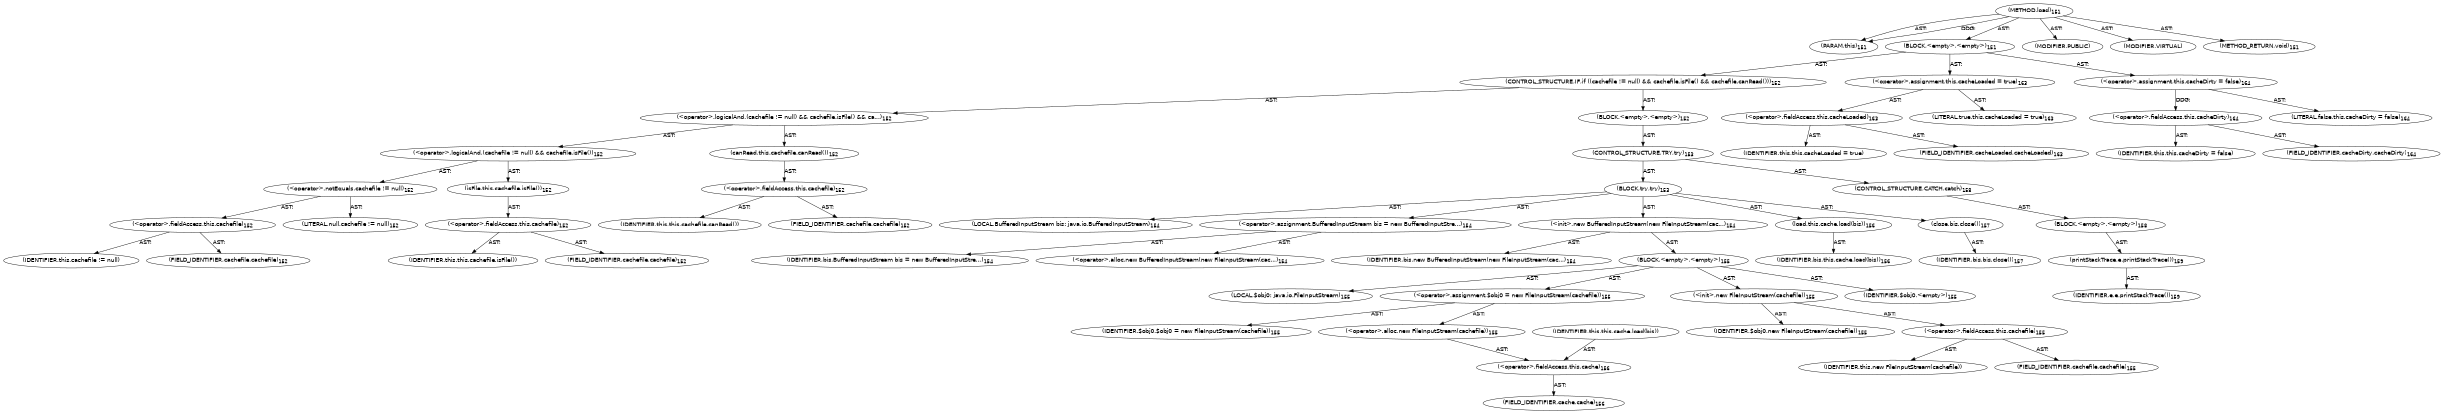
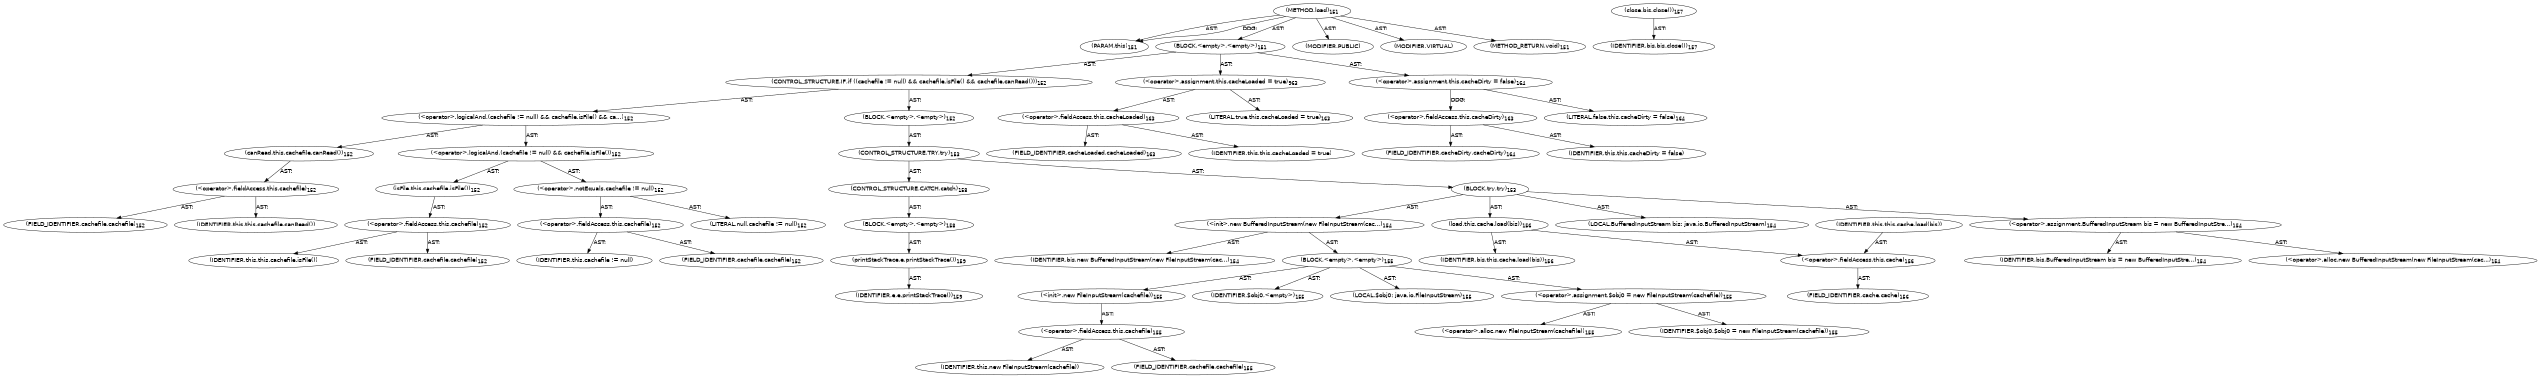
node "(<operator>.assignment,this.cacheLoaded = true)": text "163" -> "963"
node "(<operator>.fieldAccess,this.cacheDirty)": text "164" -> "163"
edge "(BLOCK,try,try)" -> "(close,bis.close())": removed, label "AST:"
node "(IDENTIFIER,$obj0,new FileInputStream(cachefile))": removed
edge "(<operator>.alloc,new FileInputStream(cachefile))" -> "(<operator>.fieldAccess,this.cache)": now "(load,this.cache.load(bis))" -> "(<operator>.fieldAccess,this.cache)"
